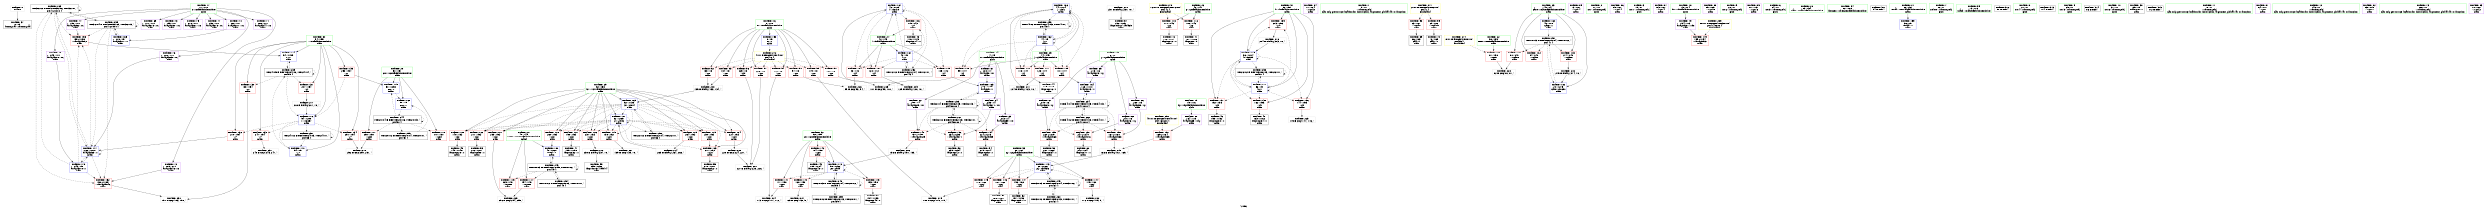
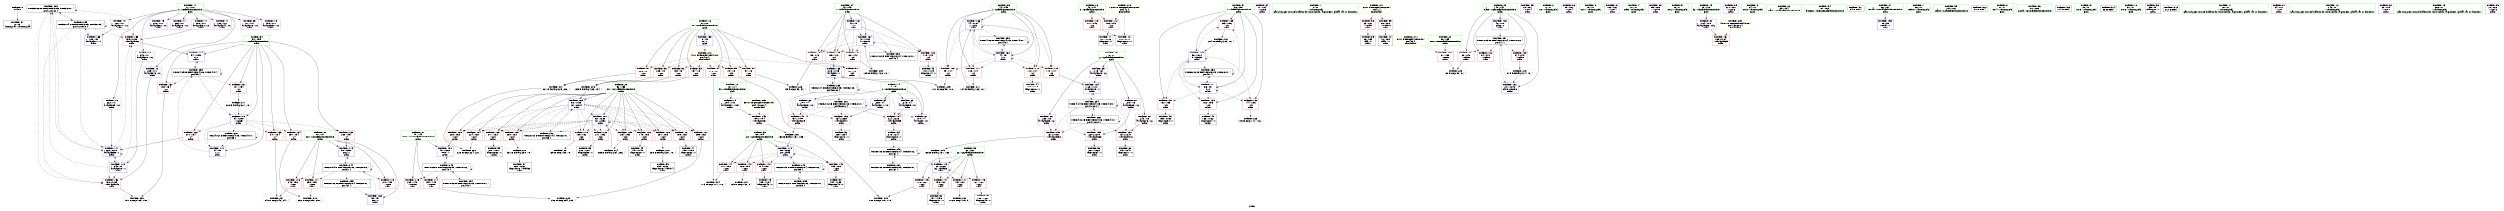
node "NodeID: 4": added
node "NodeID: 36": added
edge "NodeID: 278" -> "NodeID: 113": now "NodeID: 278" -> "NodeID: 42"
edge "NodeID: 106" -> "NodeID: 24": reversed
edge "NodeID: 166" -> "NodeID: 111": added
edge "NodeID: 162" -> "NodeID: 25": reversed
edge "NodeID: 252" -> "NodeID: 161": removed
edge "NodeID: 179" -> "NodeID: 168": now "NodeID: 179" -> "NodeID: 244"
edge "NodeID: 135" -> "NodeID: 176": reversed
edge "NodeID: 261" -> "NodeID: 233": now "NodeID: 261" -> "NodeID: 61"
edge "NodeID: 149" -> "NodeID: 206": added
node "NodeID: 27": text "scanf" -> "main"
edge "NodeID: 125" -> "NodeID: 123": now "NodeID: 125" -> "NodeID: 210"
edge "NodeID: 151" -> "NodeID: 215": removed
edge "NodeID: 220" -> "NodeID: 207": reversed
edge "NodeID: 142" -> "NodeID: 172": reversed
edge "NodeID: 173" -> "NodeID: 249": now "NodeID: 54" -> "NodeID: 249"
node "NodeID: 116": added
